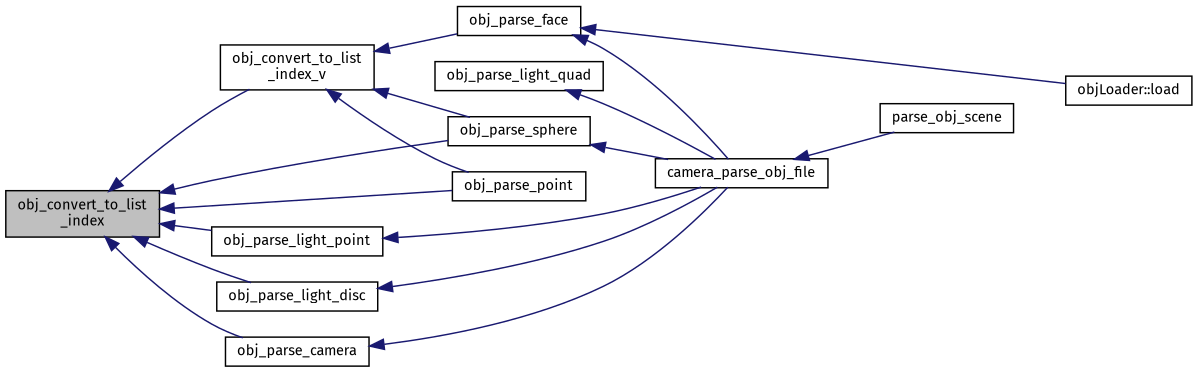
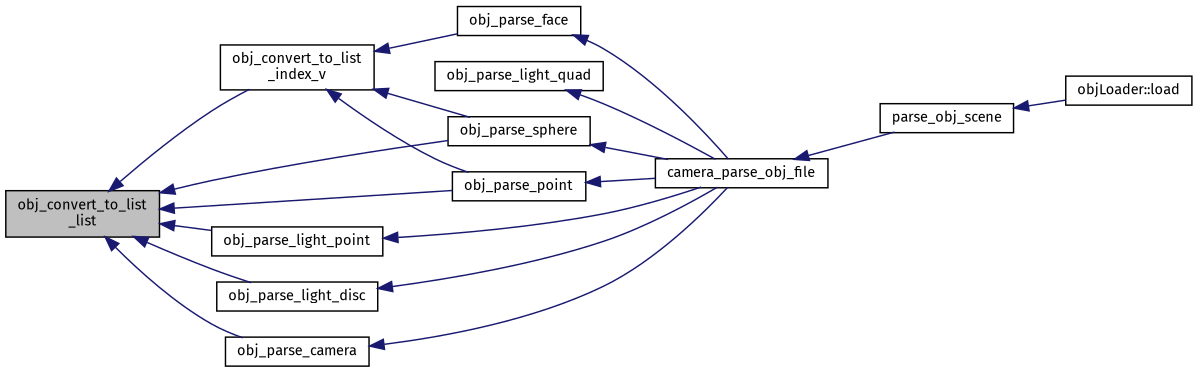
edge "objLoader::load" -> "obj_parse_face": now "objLoader::load" -> "parse_obj_scene"
edge "camera_parse_obj_file" -> "obj_parse_point": added
node "obj_convert_to_list _index": label "obj_convert_to_list _index" -> "obj_convert_to_list _list"
